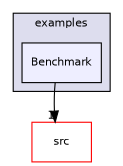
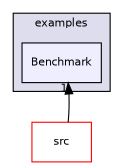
edge "Benchmark" -> "src": reversed
